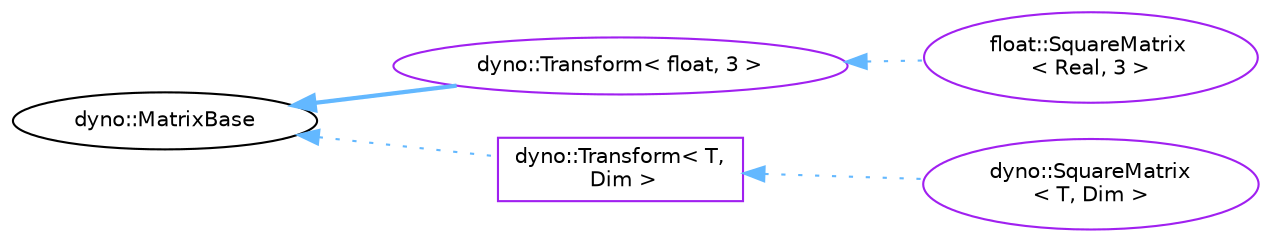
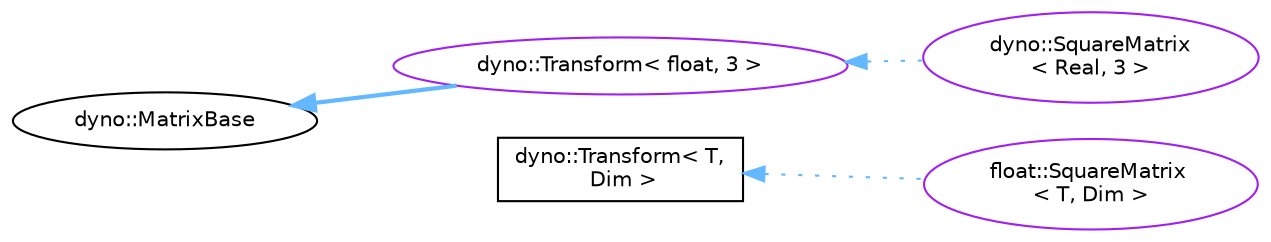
node "float::SquareMatrix < Real, 3 >": label "float::SquareMatrix < Real, 3 >" -> "dyno::SquareMatrix < Real, 3 >"
edge "dyno::Transform< T, Dim >" -> "dyno::MatrixBase": removed
node "dyno::Transform< T, Dim >": color purple -> black
node "dyno::SquareMatrix < T, Dim >": label "dyno::SquareMatrix < T, Dim >" -> "float::SquareMatrix < T, Dim >"
